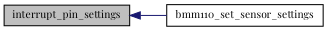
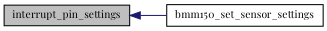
node "bmm110_set_sensor_settings": label "bmm110_set_sensor_settings" -> "bmm150_set_sensor_settings"
